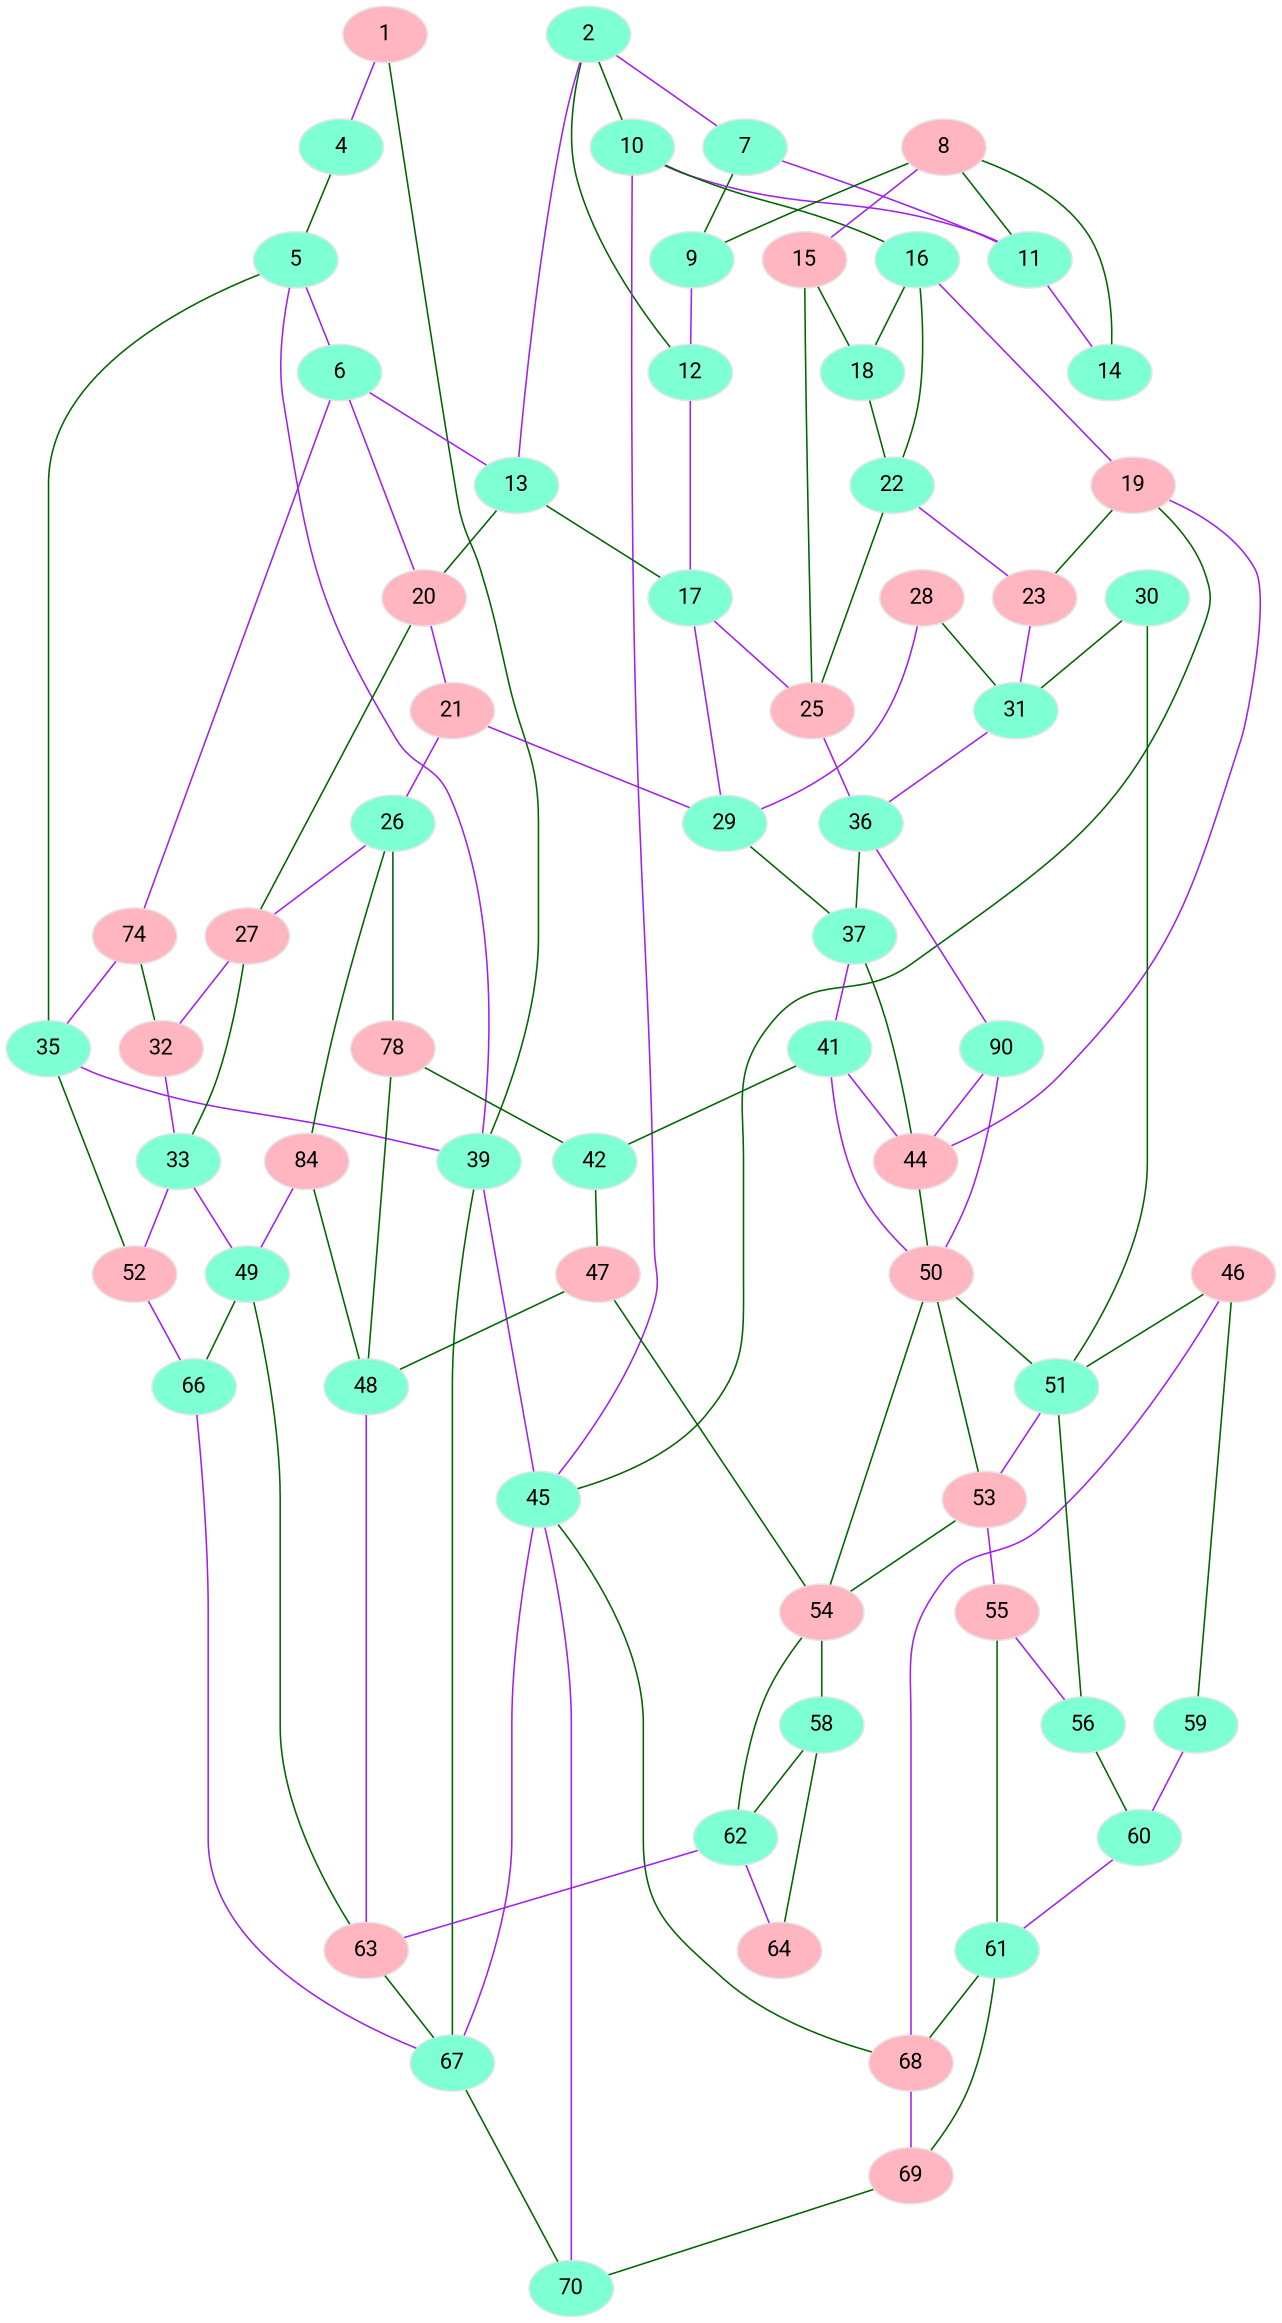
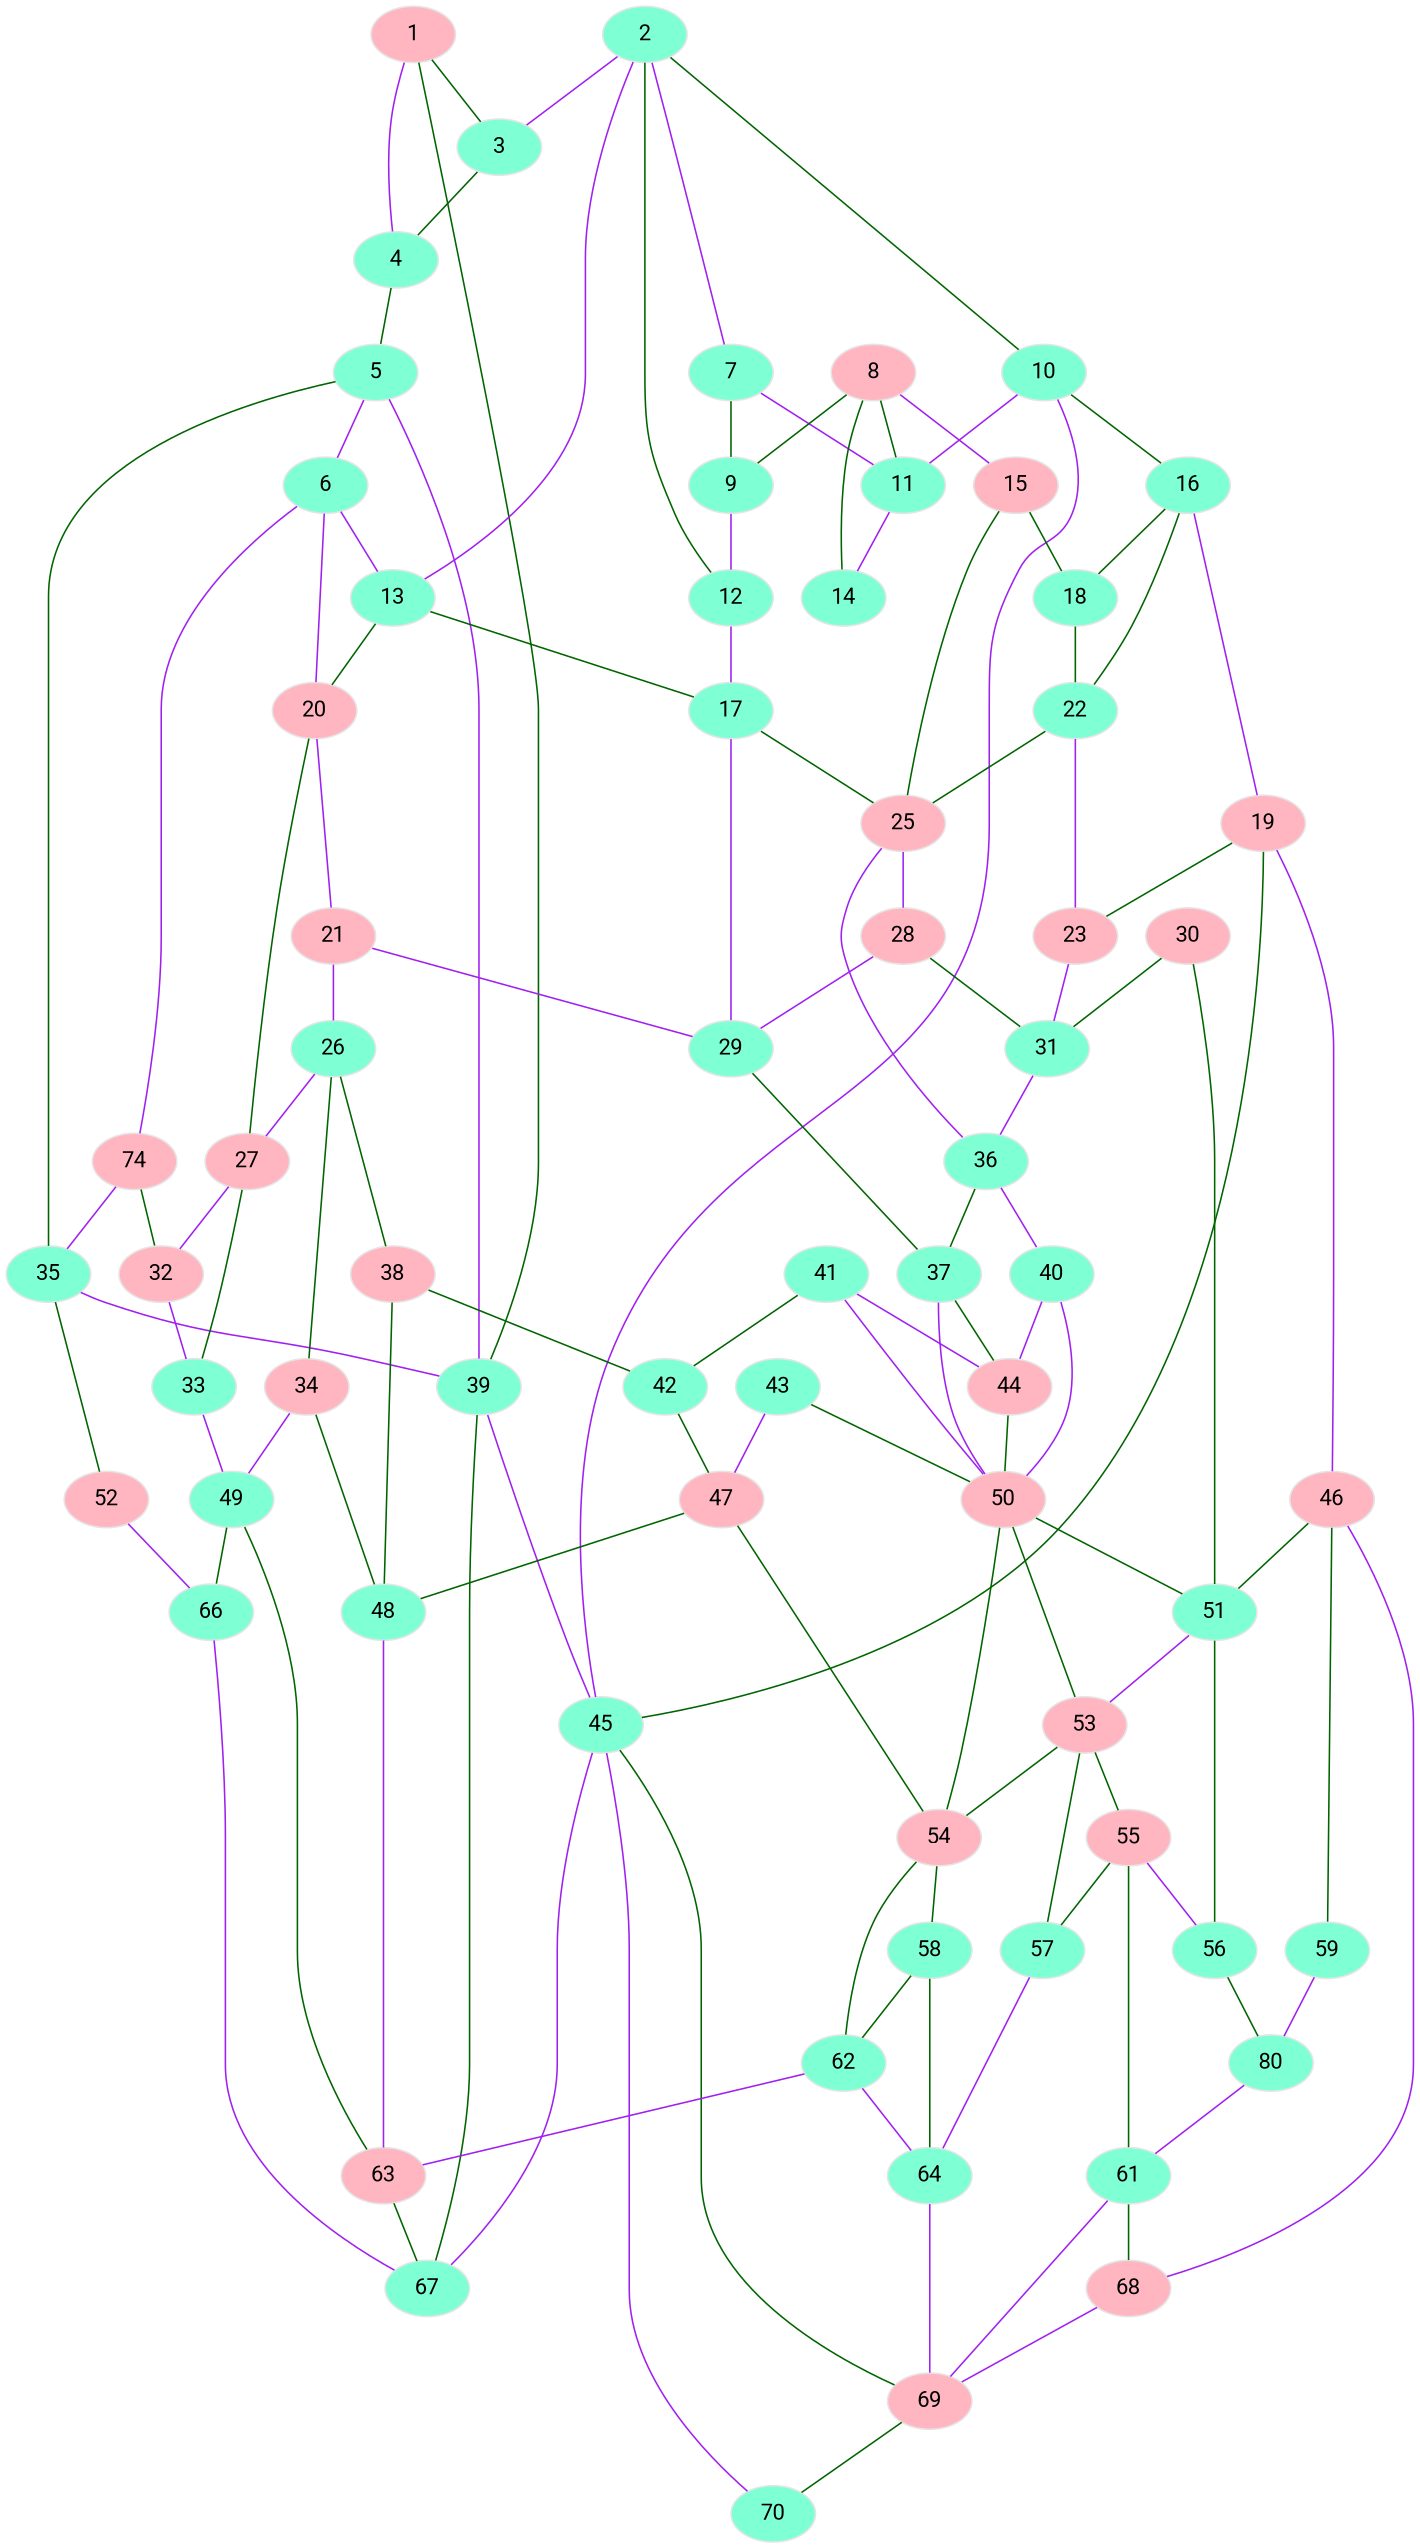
node "3": added
node "30": fillcolor aquamarine -> lightpink
edge "17" -- "25": color purple -> darkgreen
edge "19" -- "44": now "19" -- "46"
edge "25" -- "28": added
edge "37" -- "41": now "37" -- "50"
node "78": label "78" -> "38"
node "90": label "90" -> "40"
node "84": label "84" -> "34"
edge "33" -- "52": removed
node "43": added
edge "53" -- "55": color purple -> darkgreen
node "60": label "60" -> "80"
edge "45" -- "68": now "45" -- "69"
node "64": fillcolor lightpink -> aquamarine
node "57": added
edge "61" -- "69": color darkgreen -> purple
edge "67" -- "70": removed
edge "64" -- "69": added
